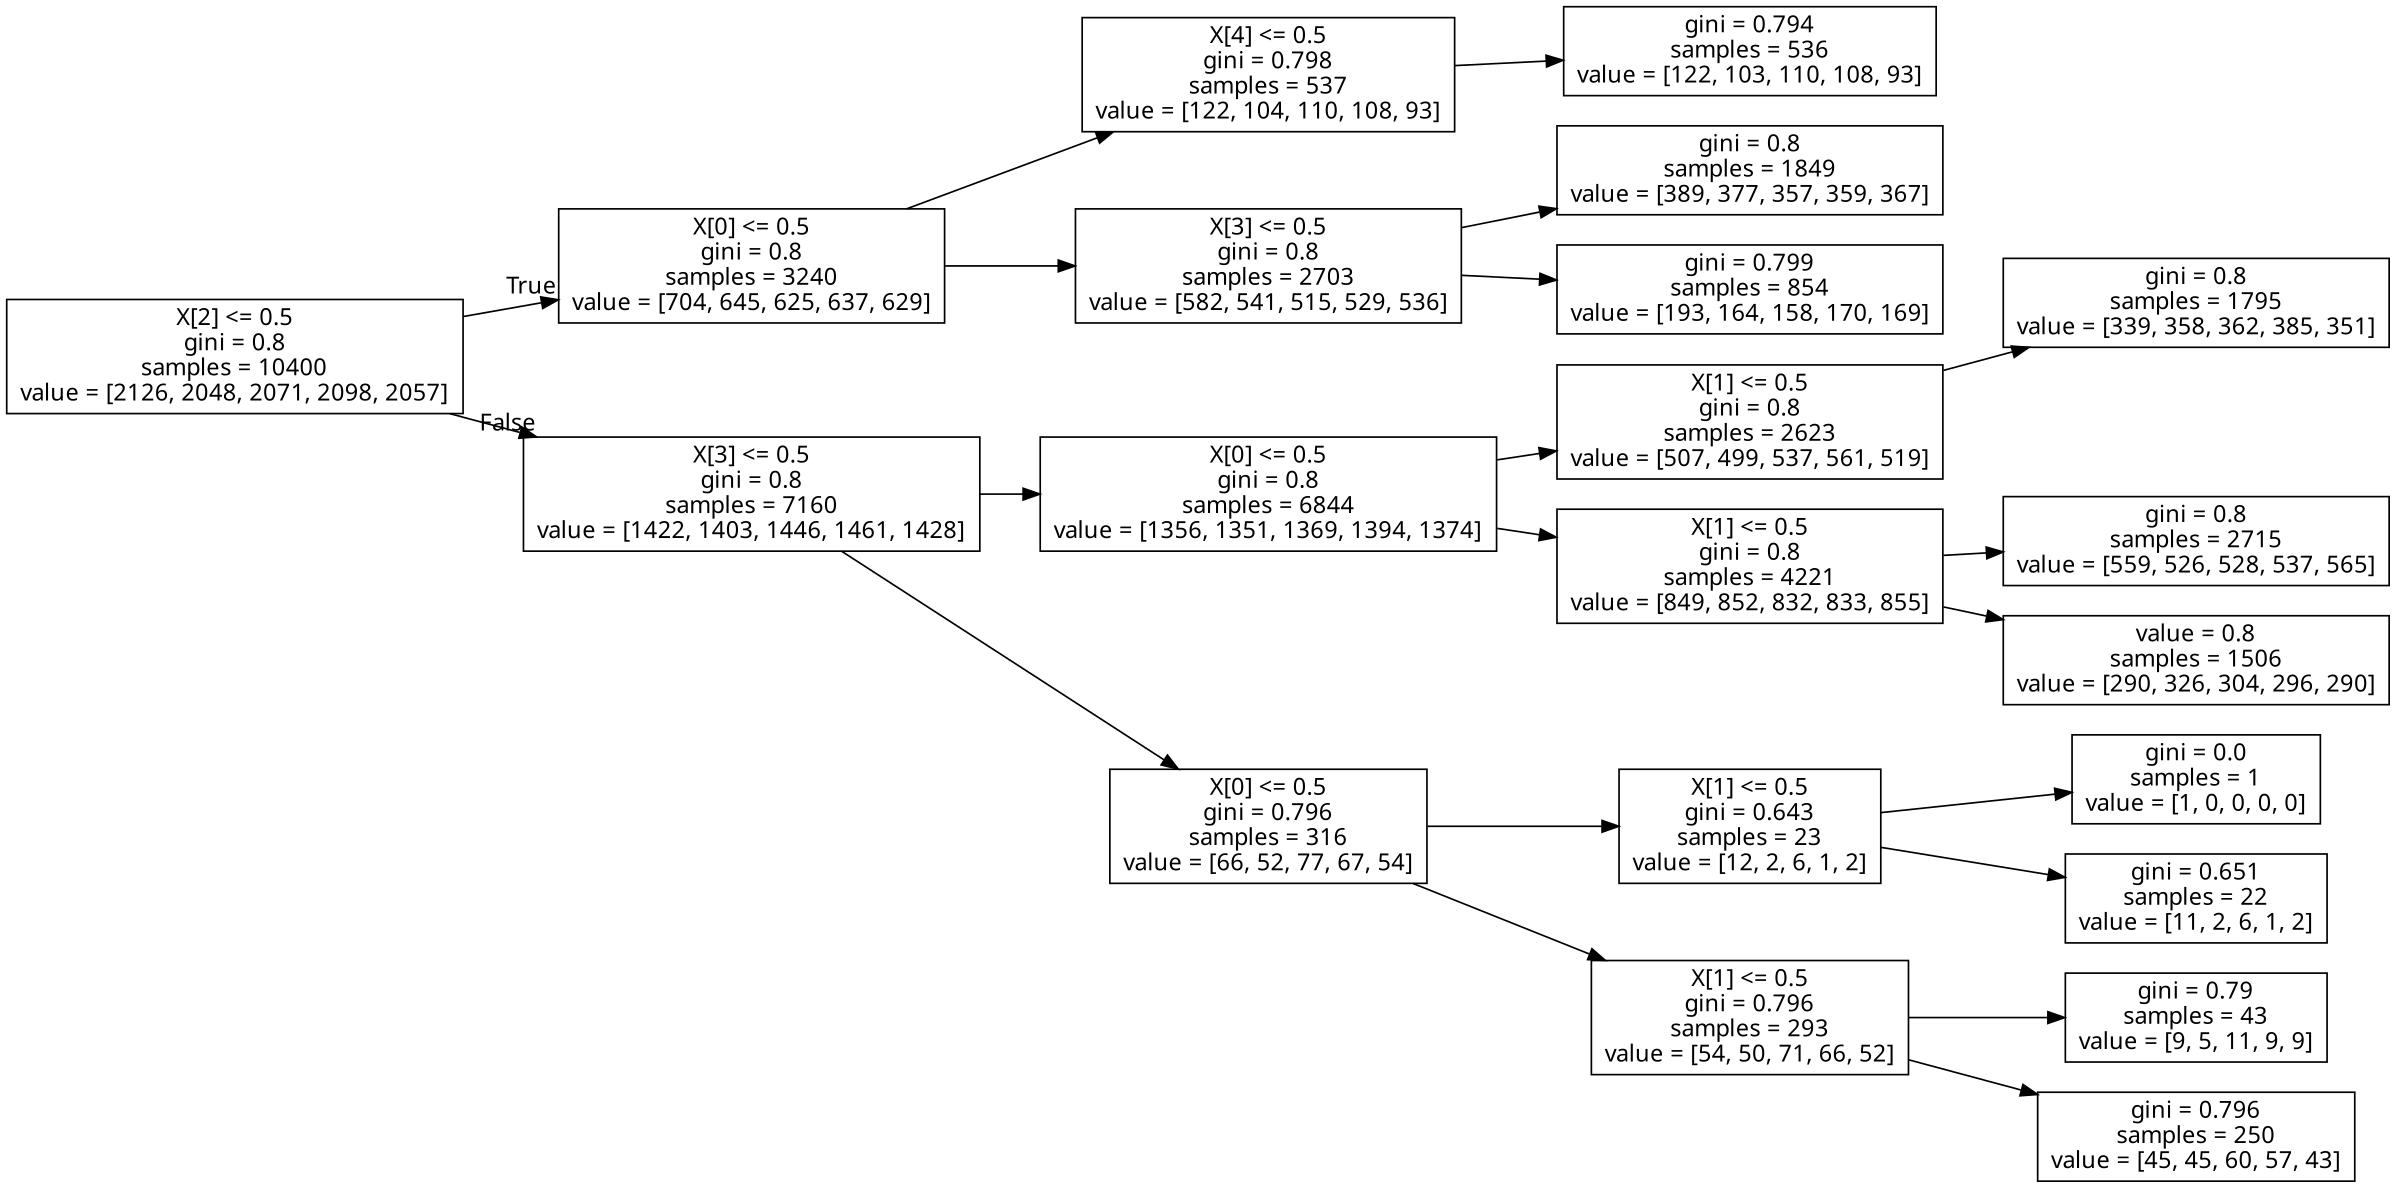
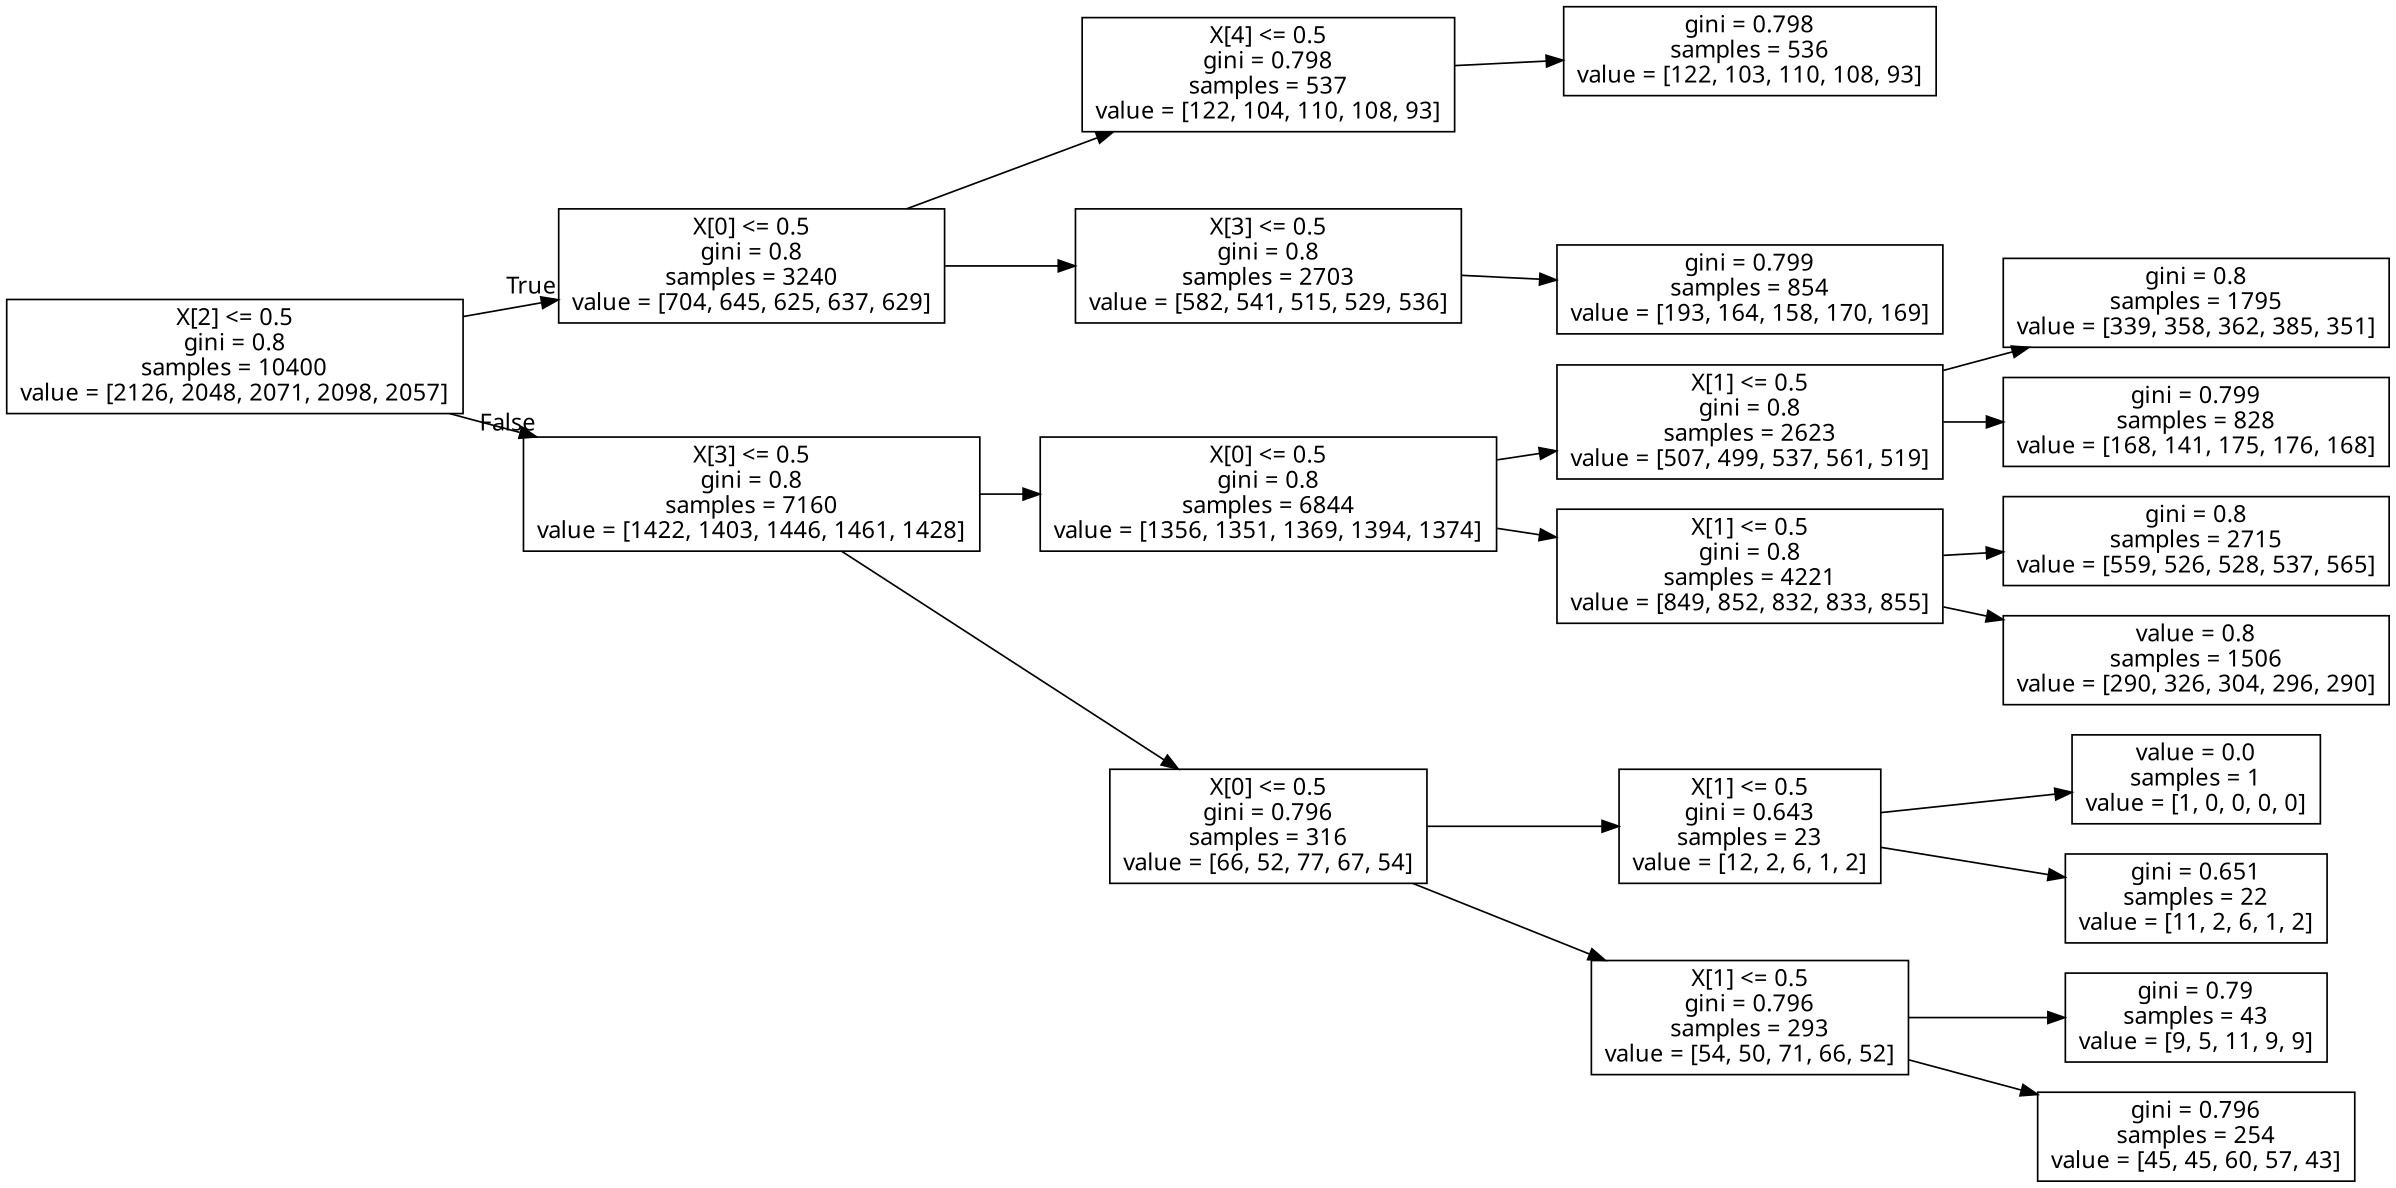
node "gini = 0.794 samples = 536 value = [122, 103, 110, 108, 93]": label "gini = 0.794 samples = 536 value = [122, 103, 110, 108, 93]" -> "gini = 0.798 samples = 536 value = [122, 103, 110, 108, 93]"
node "gini = 0.8 samples = 1849 value = [389, 377, 357, 359, 367]": removed
node "gini = 0.799 samples = 828 value = [168, 141, 175, 176, 168]": added
node "gini = 0.0 samples = 1 value = [1, 0, 0, 0, 0]": label "gini = 0.0 samples = 1 value = [1, 0, 0, 0, 0]" -> "value = 0.0 samples = 1 value = [1, 0, 0, 0, 0]"
node "gini = 0.796 samples = 250 value = [45, 45, 60, 57, 43]": label "gini = 0.796 samples = 250 value = [45, 45, 60, 57, 43]" -> "gini = 0.796 samples = 254 value = [45, 45, 60, 57, 43]"
